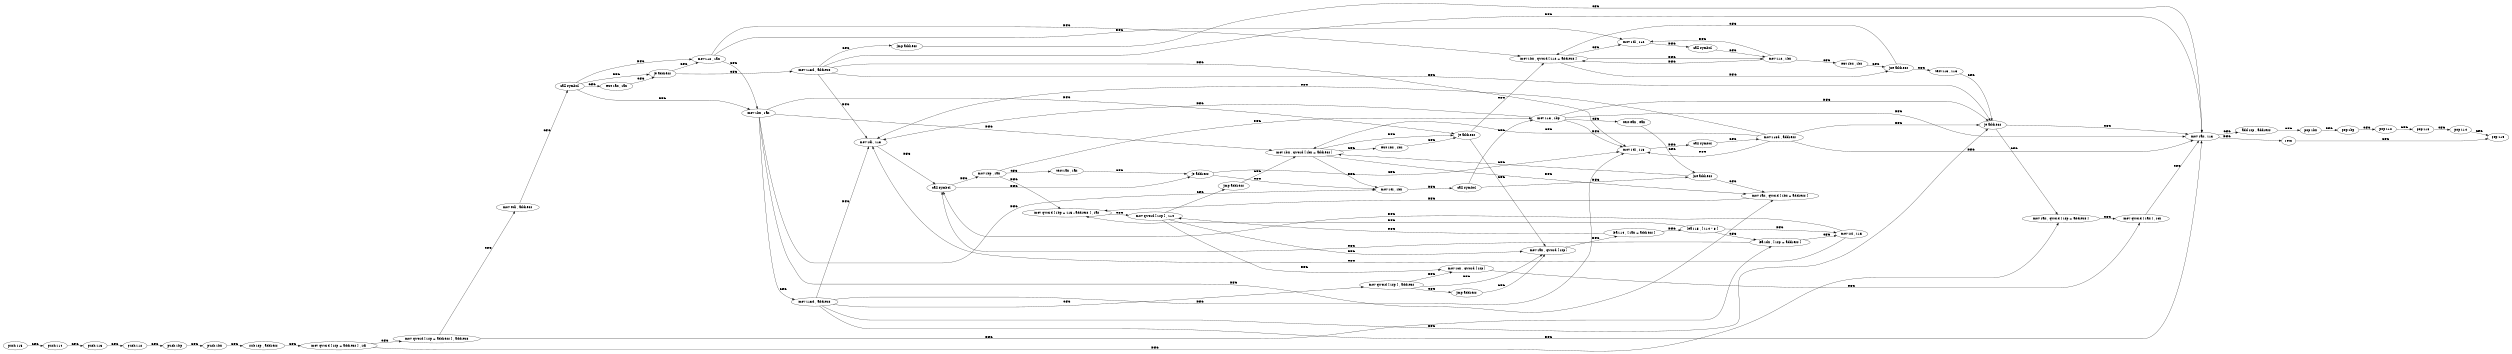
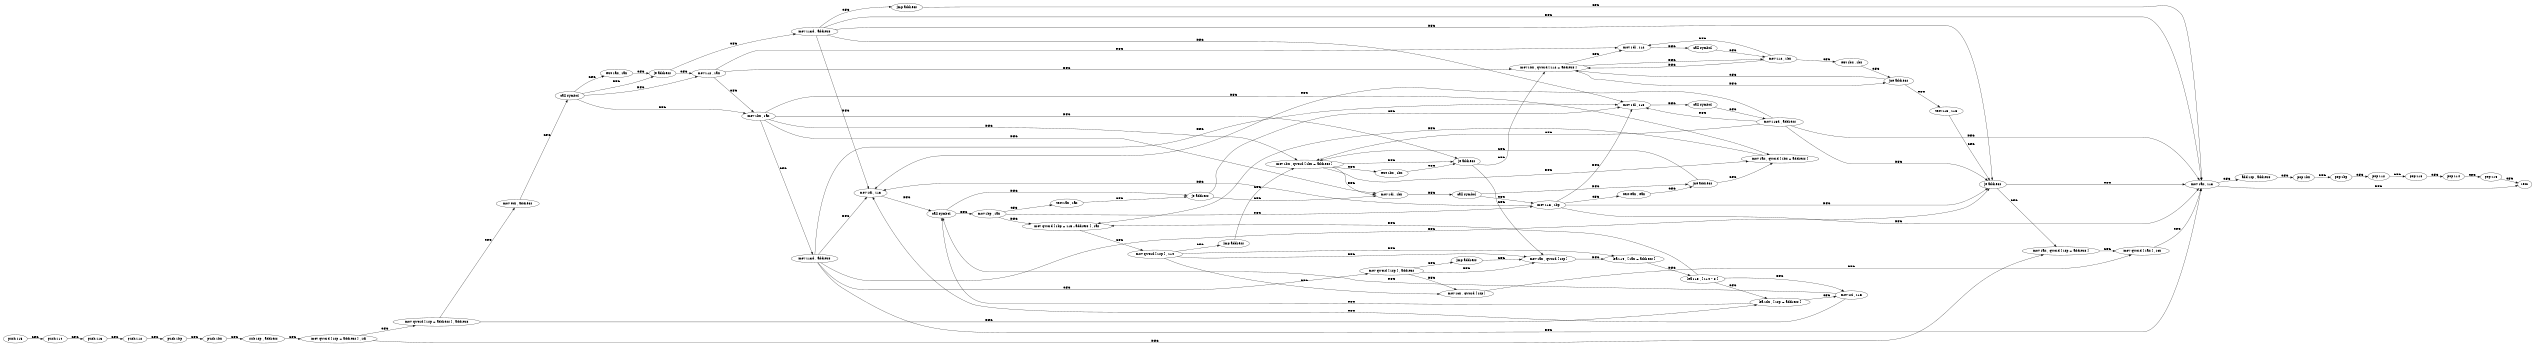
edge "retn" -> "pop r15": reversed
edge "lea r14 , [ rax + address ]" -> "mov qword [ rsp ] , r14": reversed
